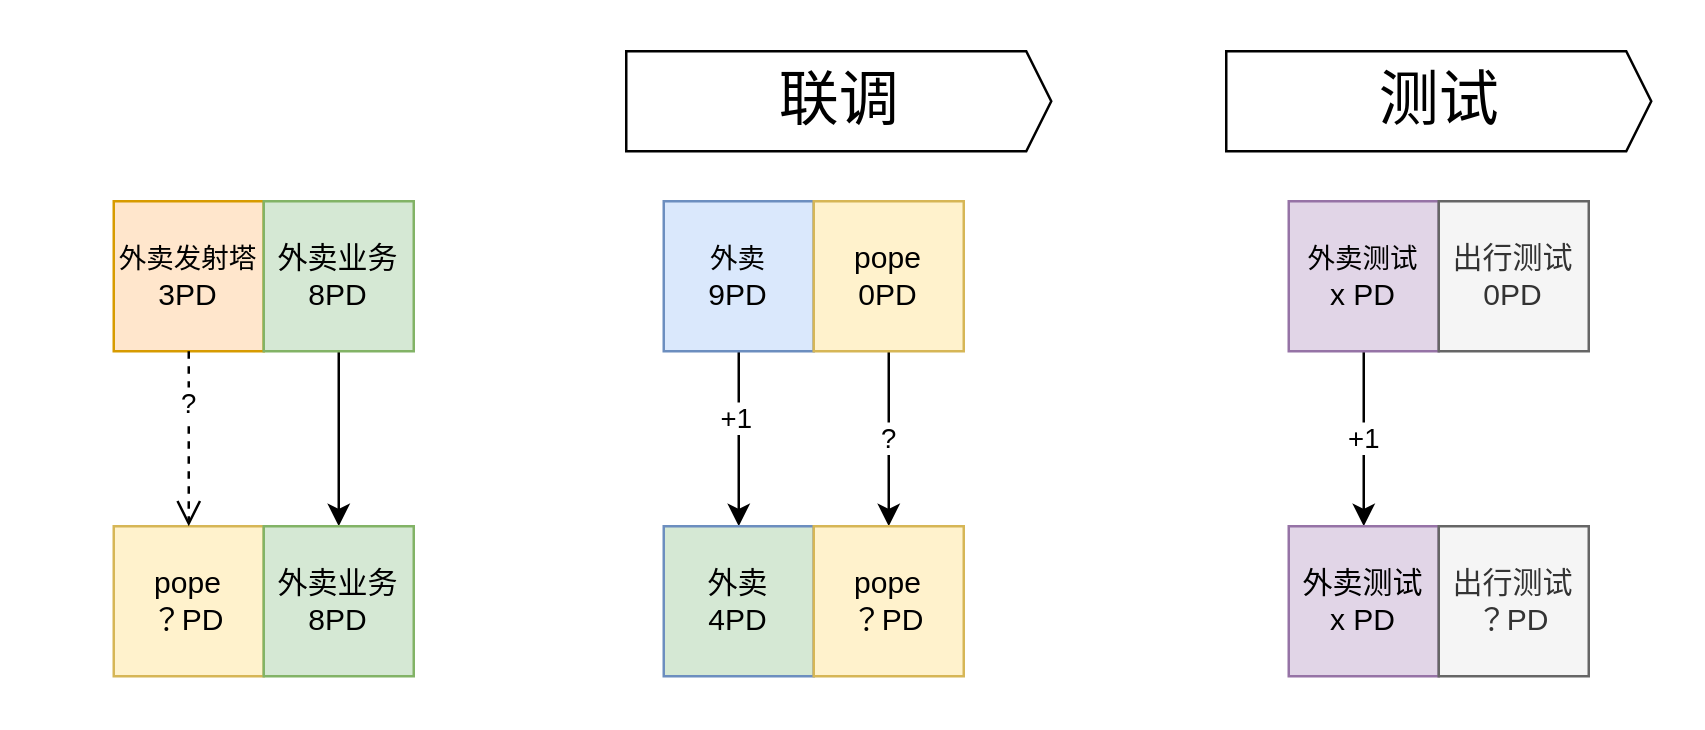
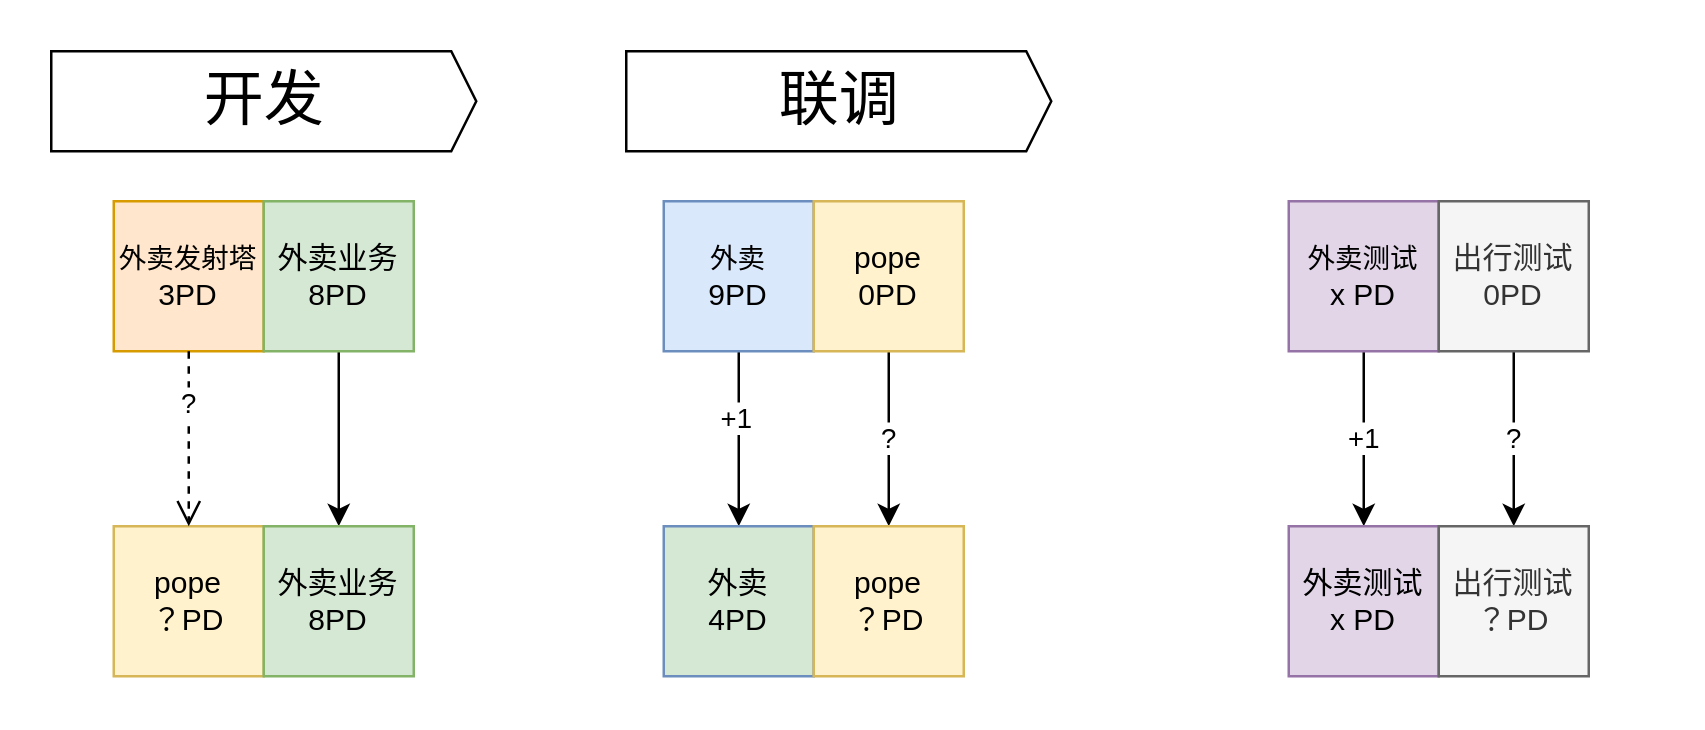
node "开发": added
node "测试": removed
edge "出行测试 0PD" -> "出行测试 ？PD": added, label "?"
